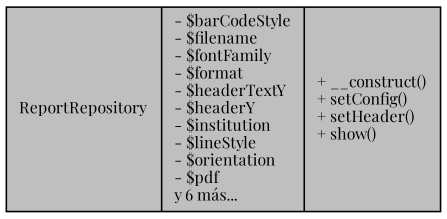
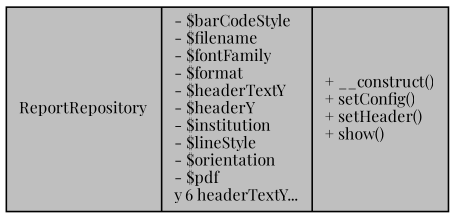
node "ReportRepository": text "y 6 más..." -> "y 6 headerTextY..."
